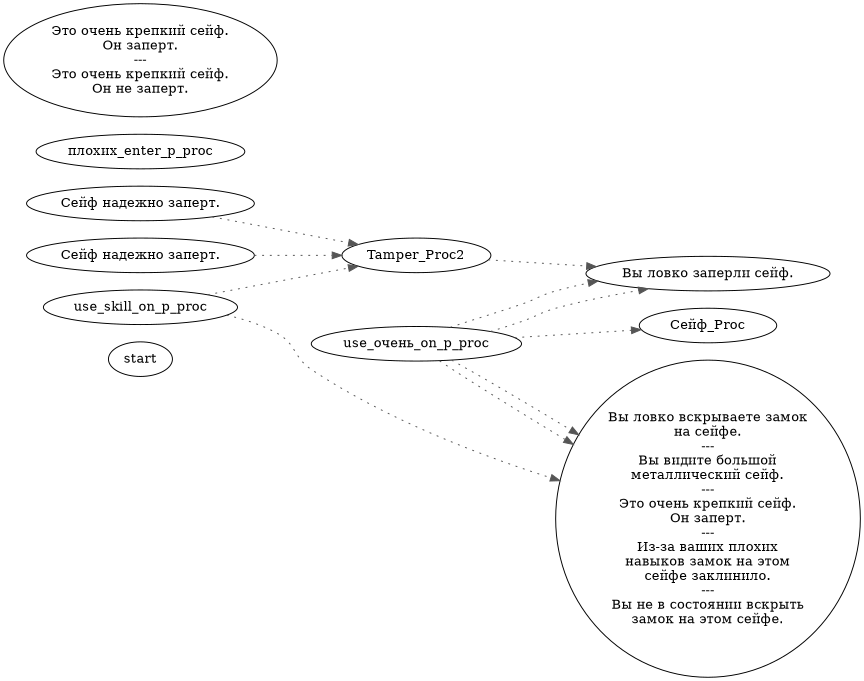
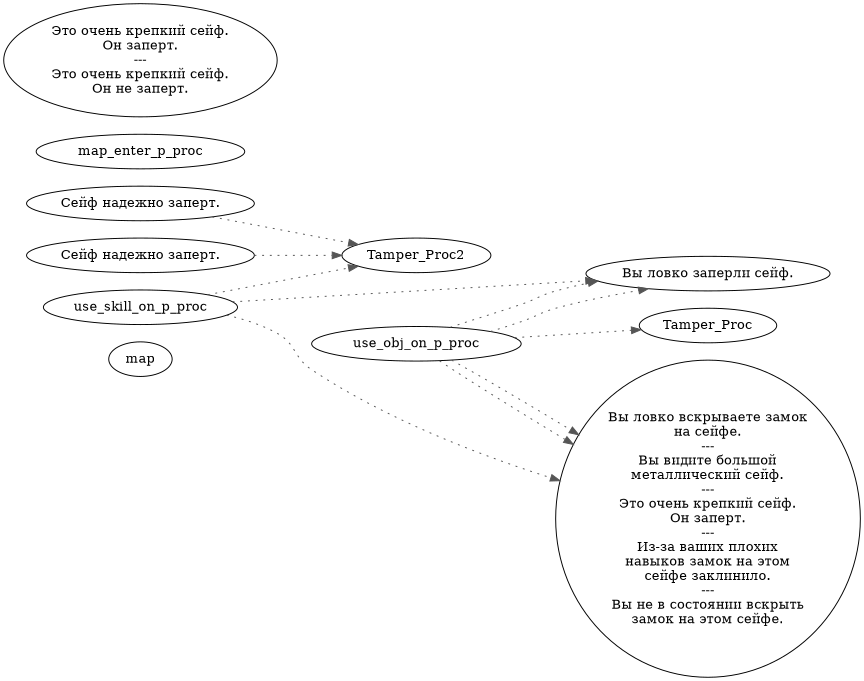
node "плохих_enter_p_proc": label "плохих_enter_p_proc" -> "map_enter_p_proc"
edge "Tamper_Proc2" -> "Вы ловко заперли сейф.": now "use_skill_on_p_proc" -> "Вы ловко заперли сейф."
node "Сейф_Proc": label "Сейф_Proc" -> "Tamper_Proc"
node "use_очень_on_p_proc": label "use_очень_on_p_proc" -> "use_obj_on_p_proc"
node "start": label "start" -> "map"
